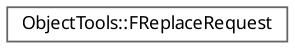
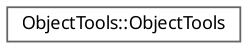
node "ObjectTools::FReplaceRequest": label "ObjectTools::FReplaceRequest" -> "ObjectTools::ObjectTools"
